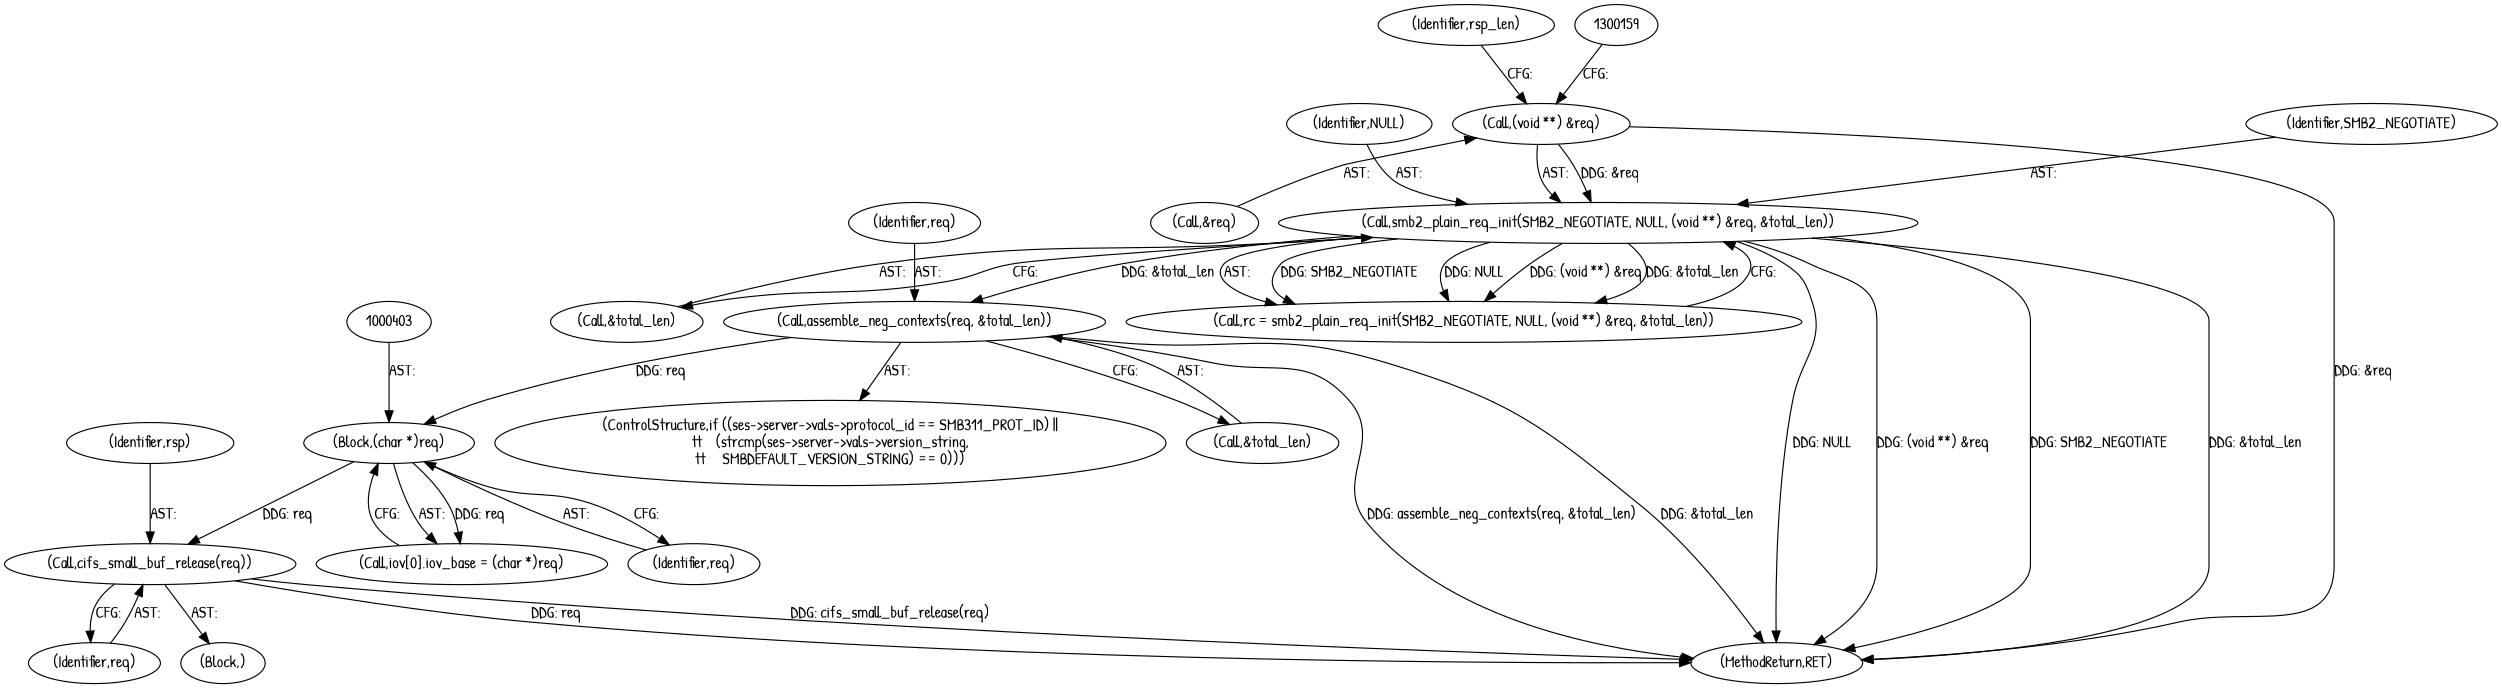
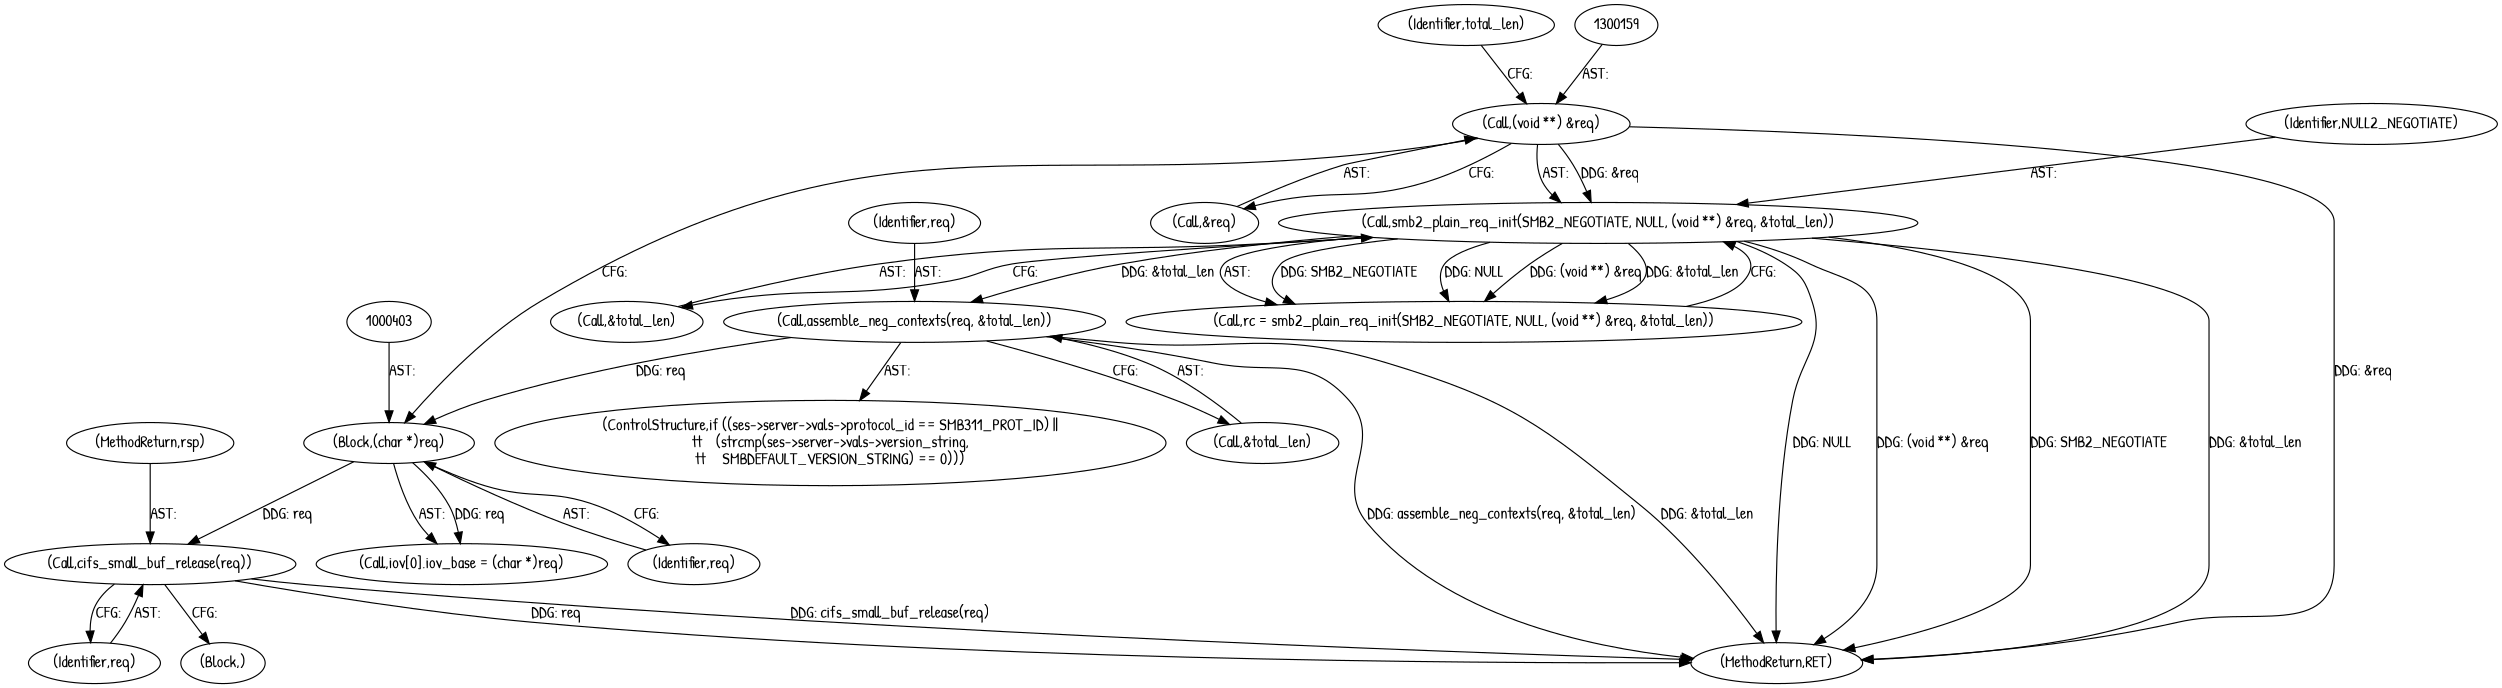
node "(Identifier,rsp_len)": label "(Identifier,rsp_len)" -> "(Identifier,total_len)"
edge "1300159" -> "(Call,(void **) &req)": label "CFG: " -> "AST: "
node "(Identifier,NULL)": removed
node "(Identifier,SMB2_NEGOTIATE)": label "(Identifier,SMB2_NEGOTIATE)" -> "(Identifier,NULL2_NEGOTIATE)"
edge "(Call,(void **) &req)" -> "(Call,&req)": added, label "CFG:"
node "(Identifier,rsp)": label "(Identifier,rsp)" -> "(MethodReturn,rsp)"
edge "(Call,iov[0].iov_base = (char *)req)" -> "(Block,(char *)req)": now "(Call,(void **) &req)" -> "(Block,(char *)req)"
edge "(Call,cifs_small_buf_release(req))" -> "(Block,)": label "AST: " -> "CFG: "
